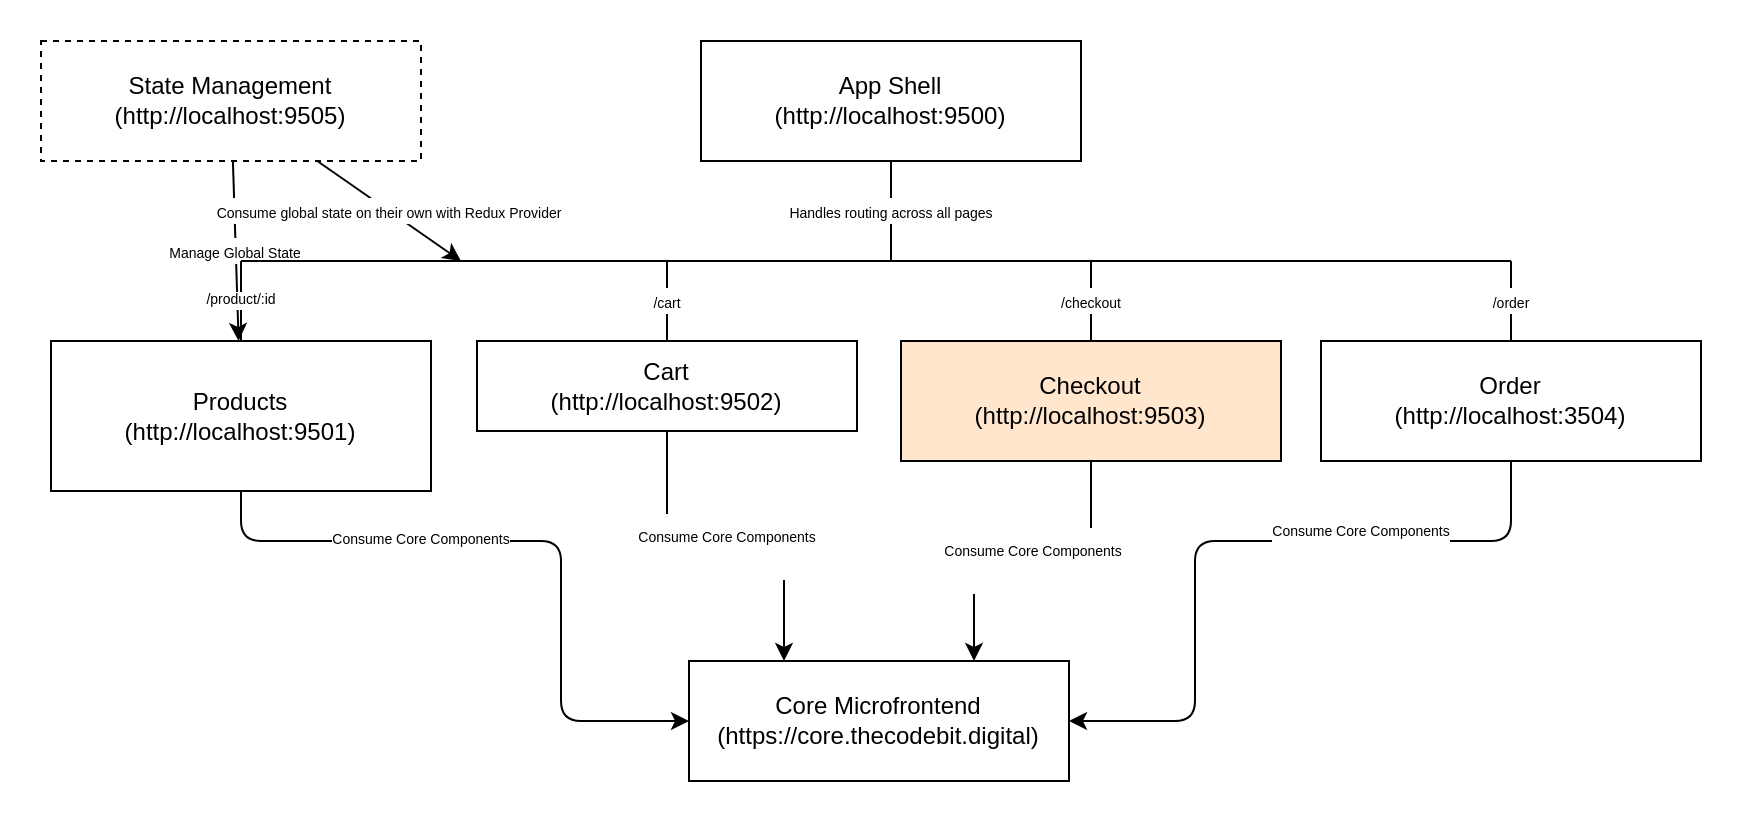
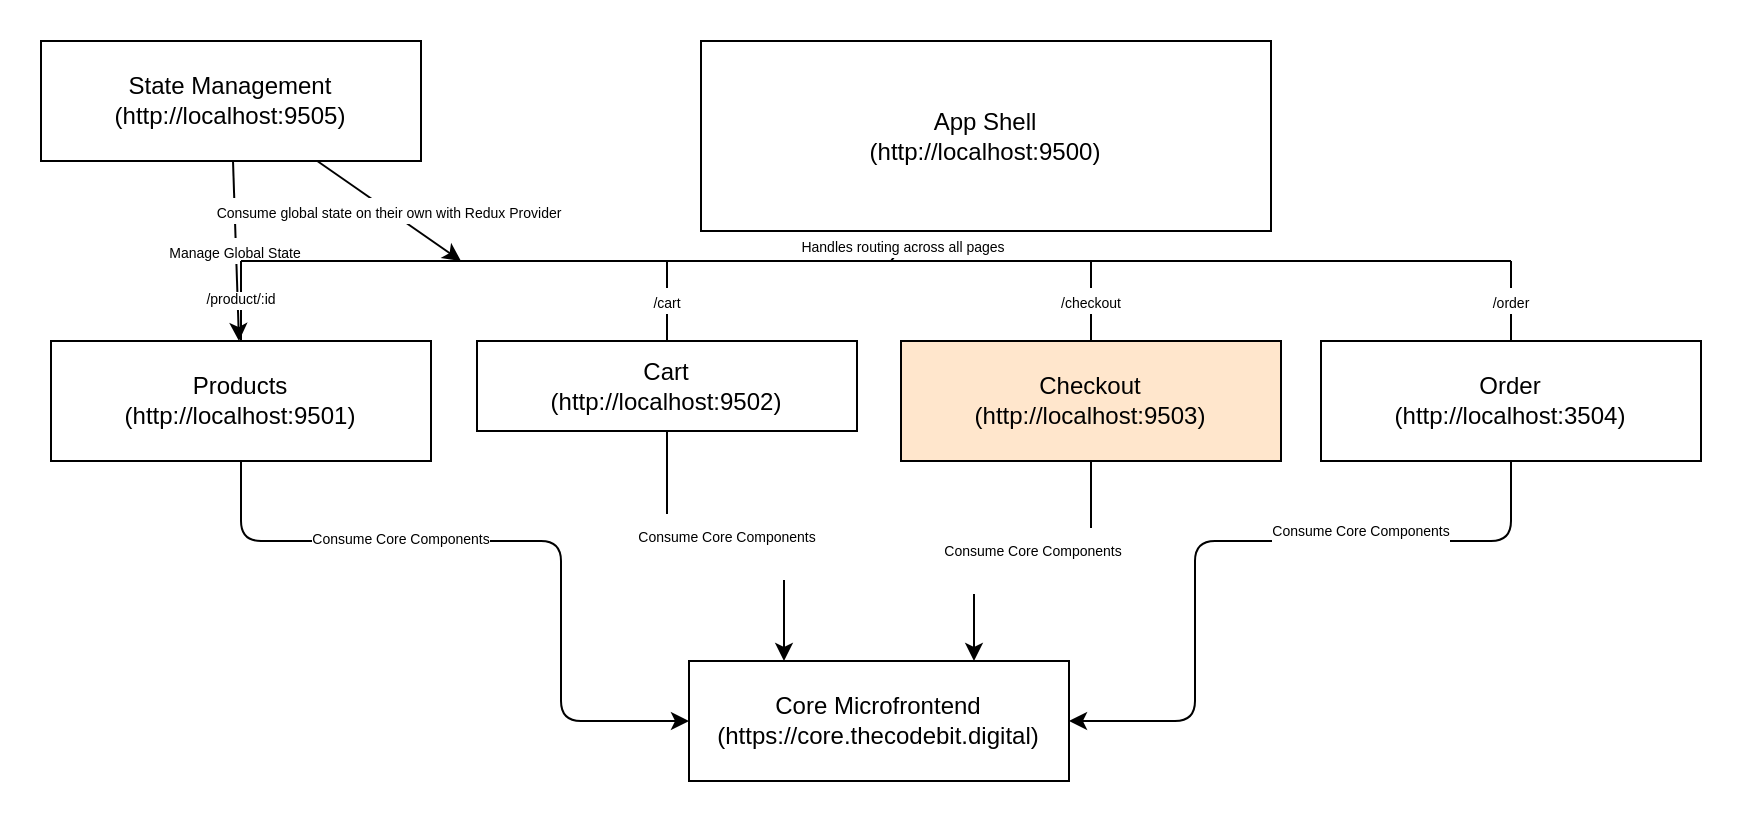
node "State Management (http://localhost:9505)": style dashed -> solid
node "App Shell (http://localhost:9500)": size 380x120 -> 570x190
node "Products (http://localhost:9501)": size 380x150 -> 380x120
